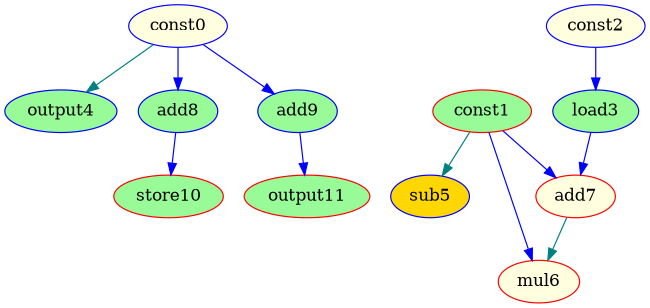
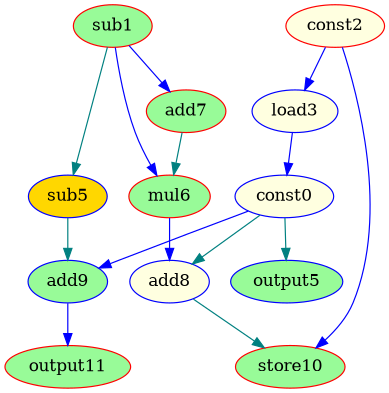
node "const2": color blue -> red
edge "const0" -> "add8": color blue -> teal
node "output4": label "output4" -> "output5"
node "add8": fillcolor palegreen -> lightyellow
node "const1": label "const1" -> "sub1"
node "load3": fillcolor palegreen -> lightyellow
edge "add8" -> "store10": color blue -> teal
edge "load3" -> "add7": now "load3" -> "const0"
node "add7": fillcolor lightyellow -> palegreen
edge "const2" -> "store10": added
edge "mul6" -> "add8": added
edge "sub5" -> "add9": added
node "mul6": fillcolor lightyellow -> palegreen
